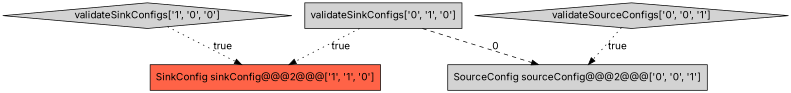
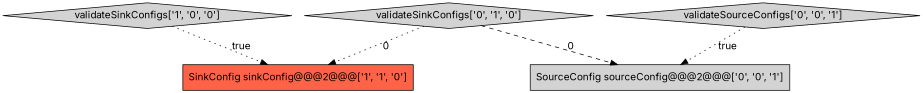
node "validateSinkConfigs['0', '1', '0']": shape box -> diamond
edge "validateSinkConfigs['0', '1', '0']" -> "SinkConfig sinkConfig@@@2@@@['1', '1', '0']": label "true" -> "0"
